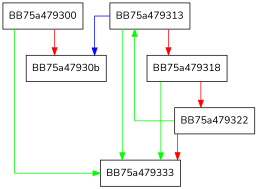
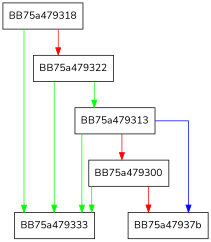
edge "BB75a479313" -> "BB75a479318": now "BB75a479313" -> "BB75a479300"
node "BB75a47930b": label "BB75a47930b" -> "BB75a47937b"
edge "BB75a479322" -> "BB75a479333": color red -> green
